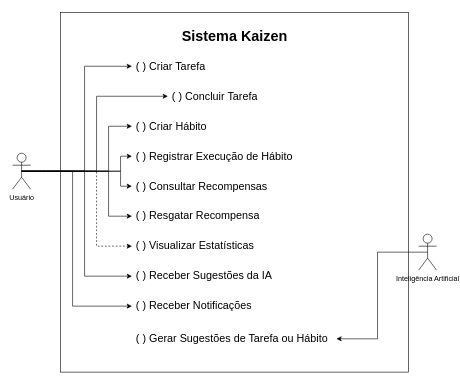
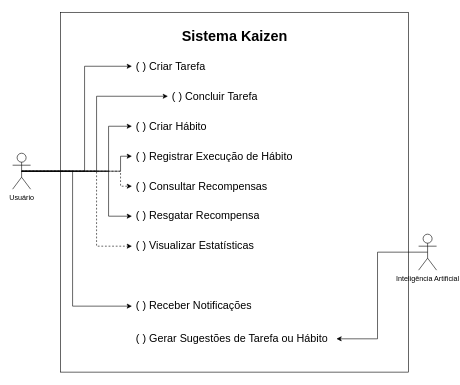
edge "Usuário" -> "( ) Consultar Recompensas": style solid -> dashed
edge "Usuário" -> "( ) Receber Sugestões da IA": removed
node "( ) Receber Sugestões da IA": removed
